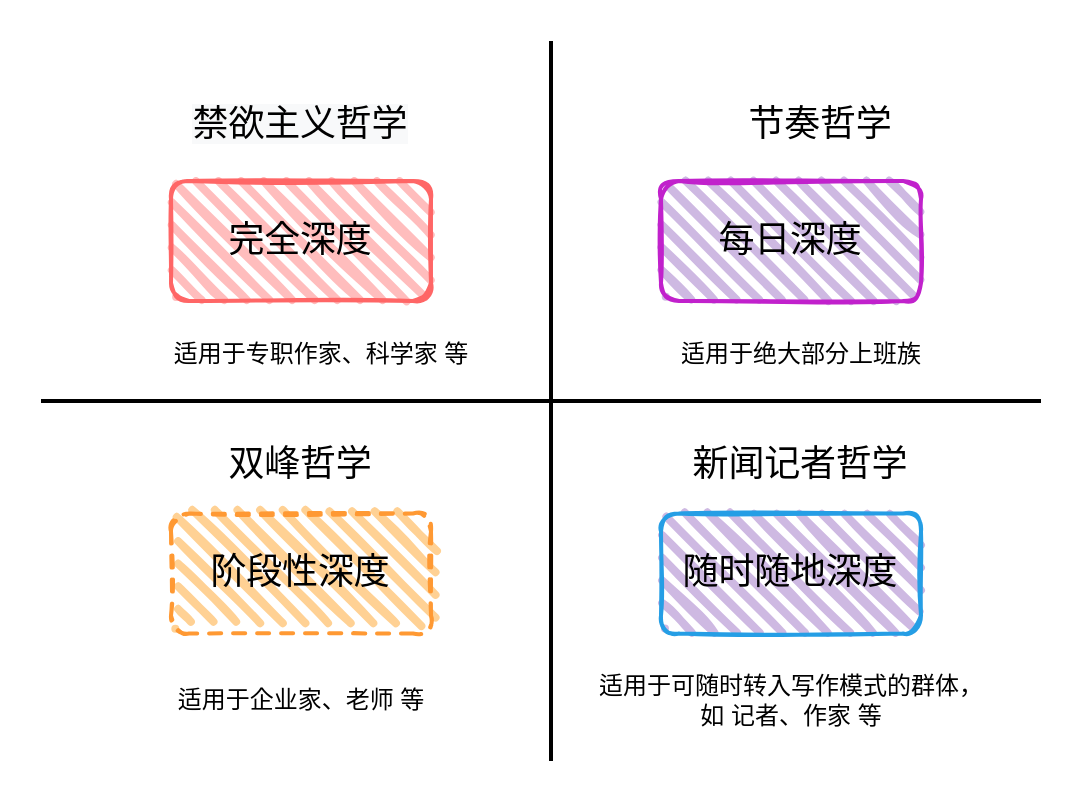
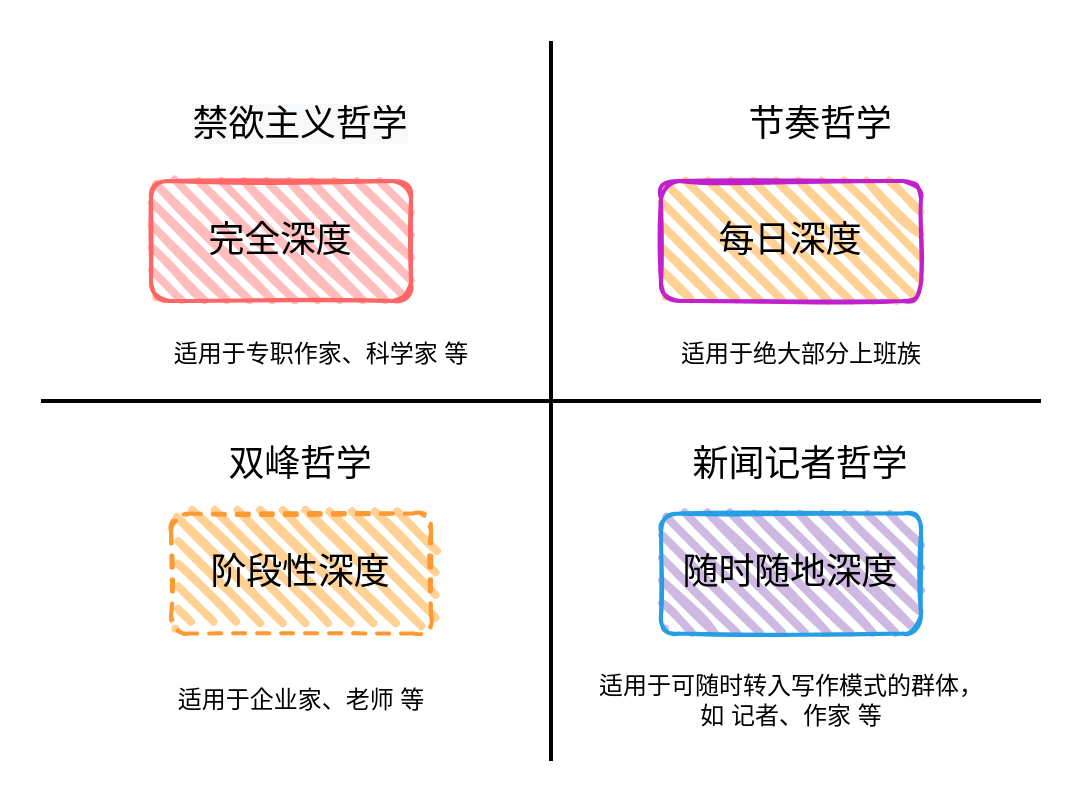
node "完全深度": moved (301, 241) -> (281, 241)
node "每日深度": fillcolor #ceb9e2 -> #ffd194
